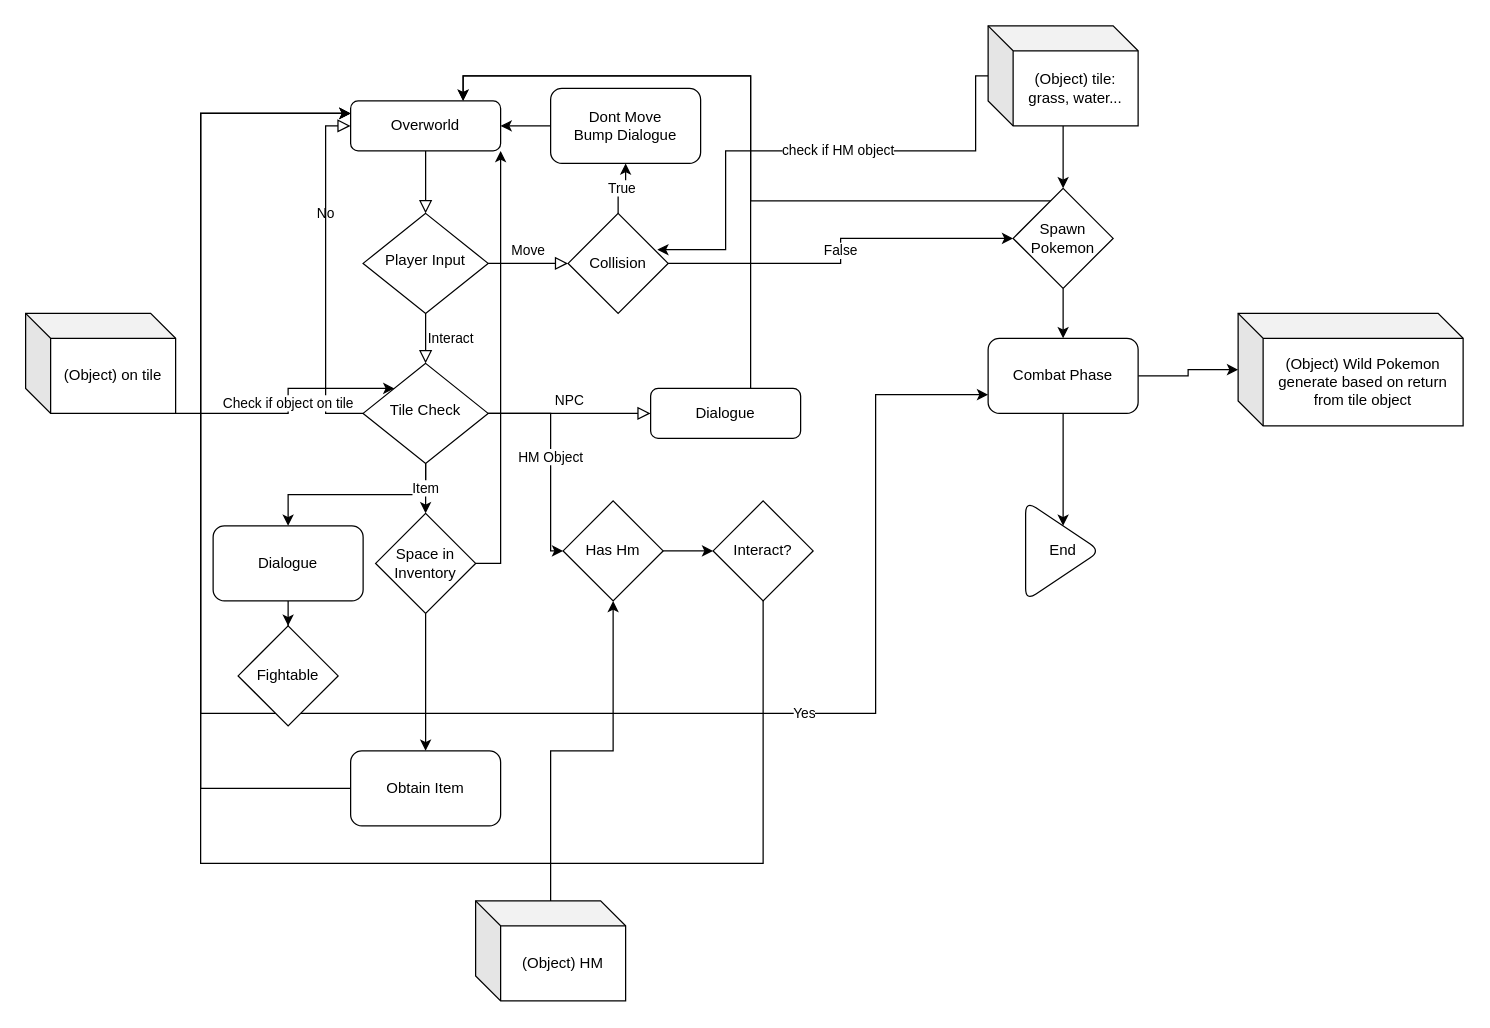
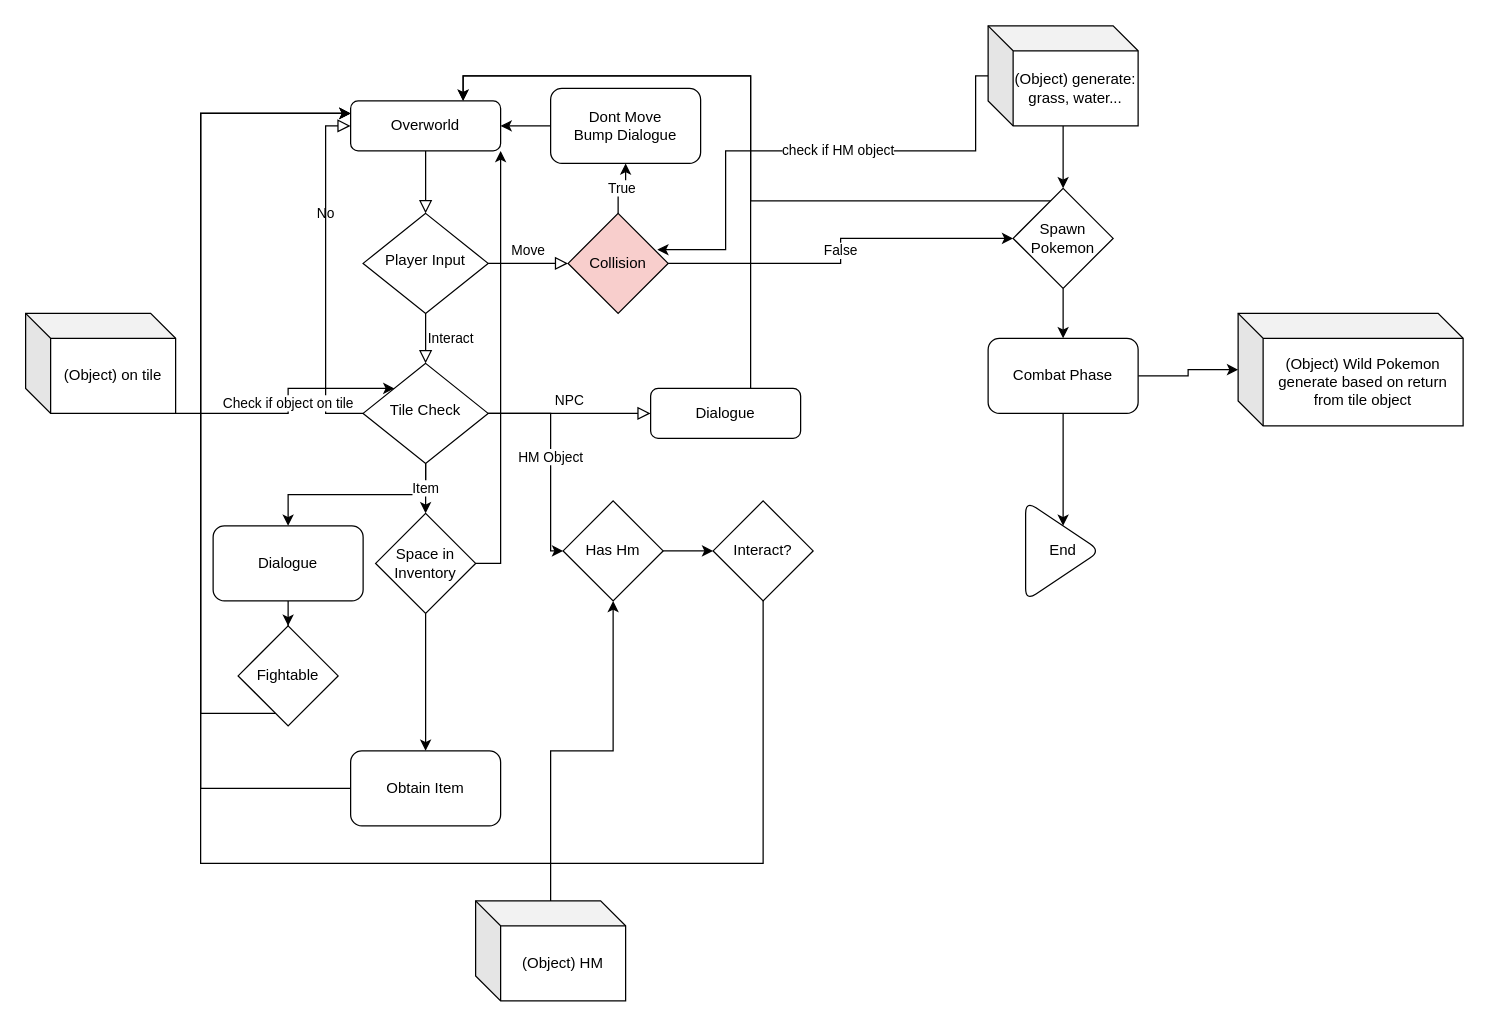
node "(Object) tile: grass, water...": label "(Object) tile: grass, water..." -> "(Object) generate: grass, water..."
node "Collision": fillcolor #ffffff -> #f8cecc
edge "Fightable" -> "Combat Phase": removed, label "Yes"
